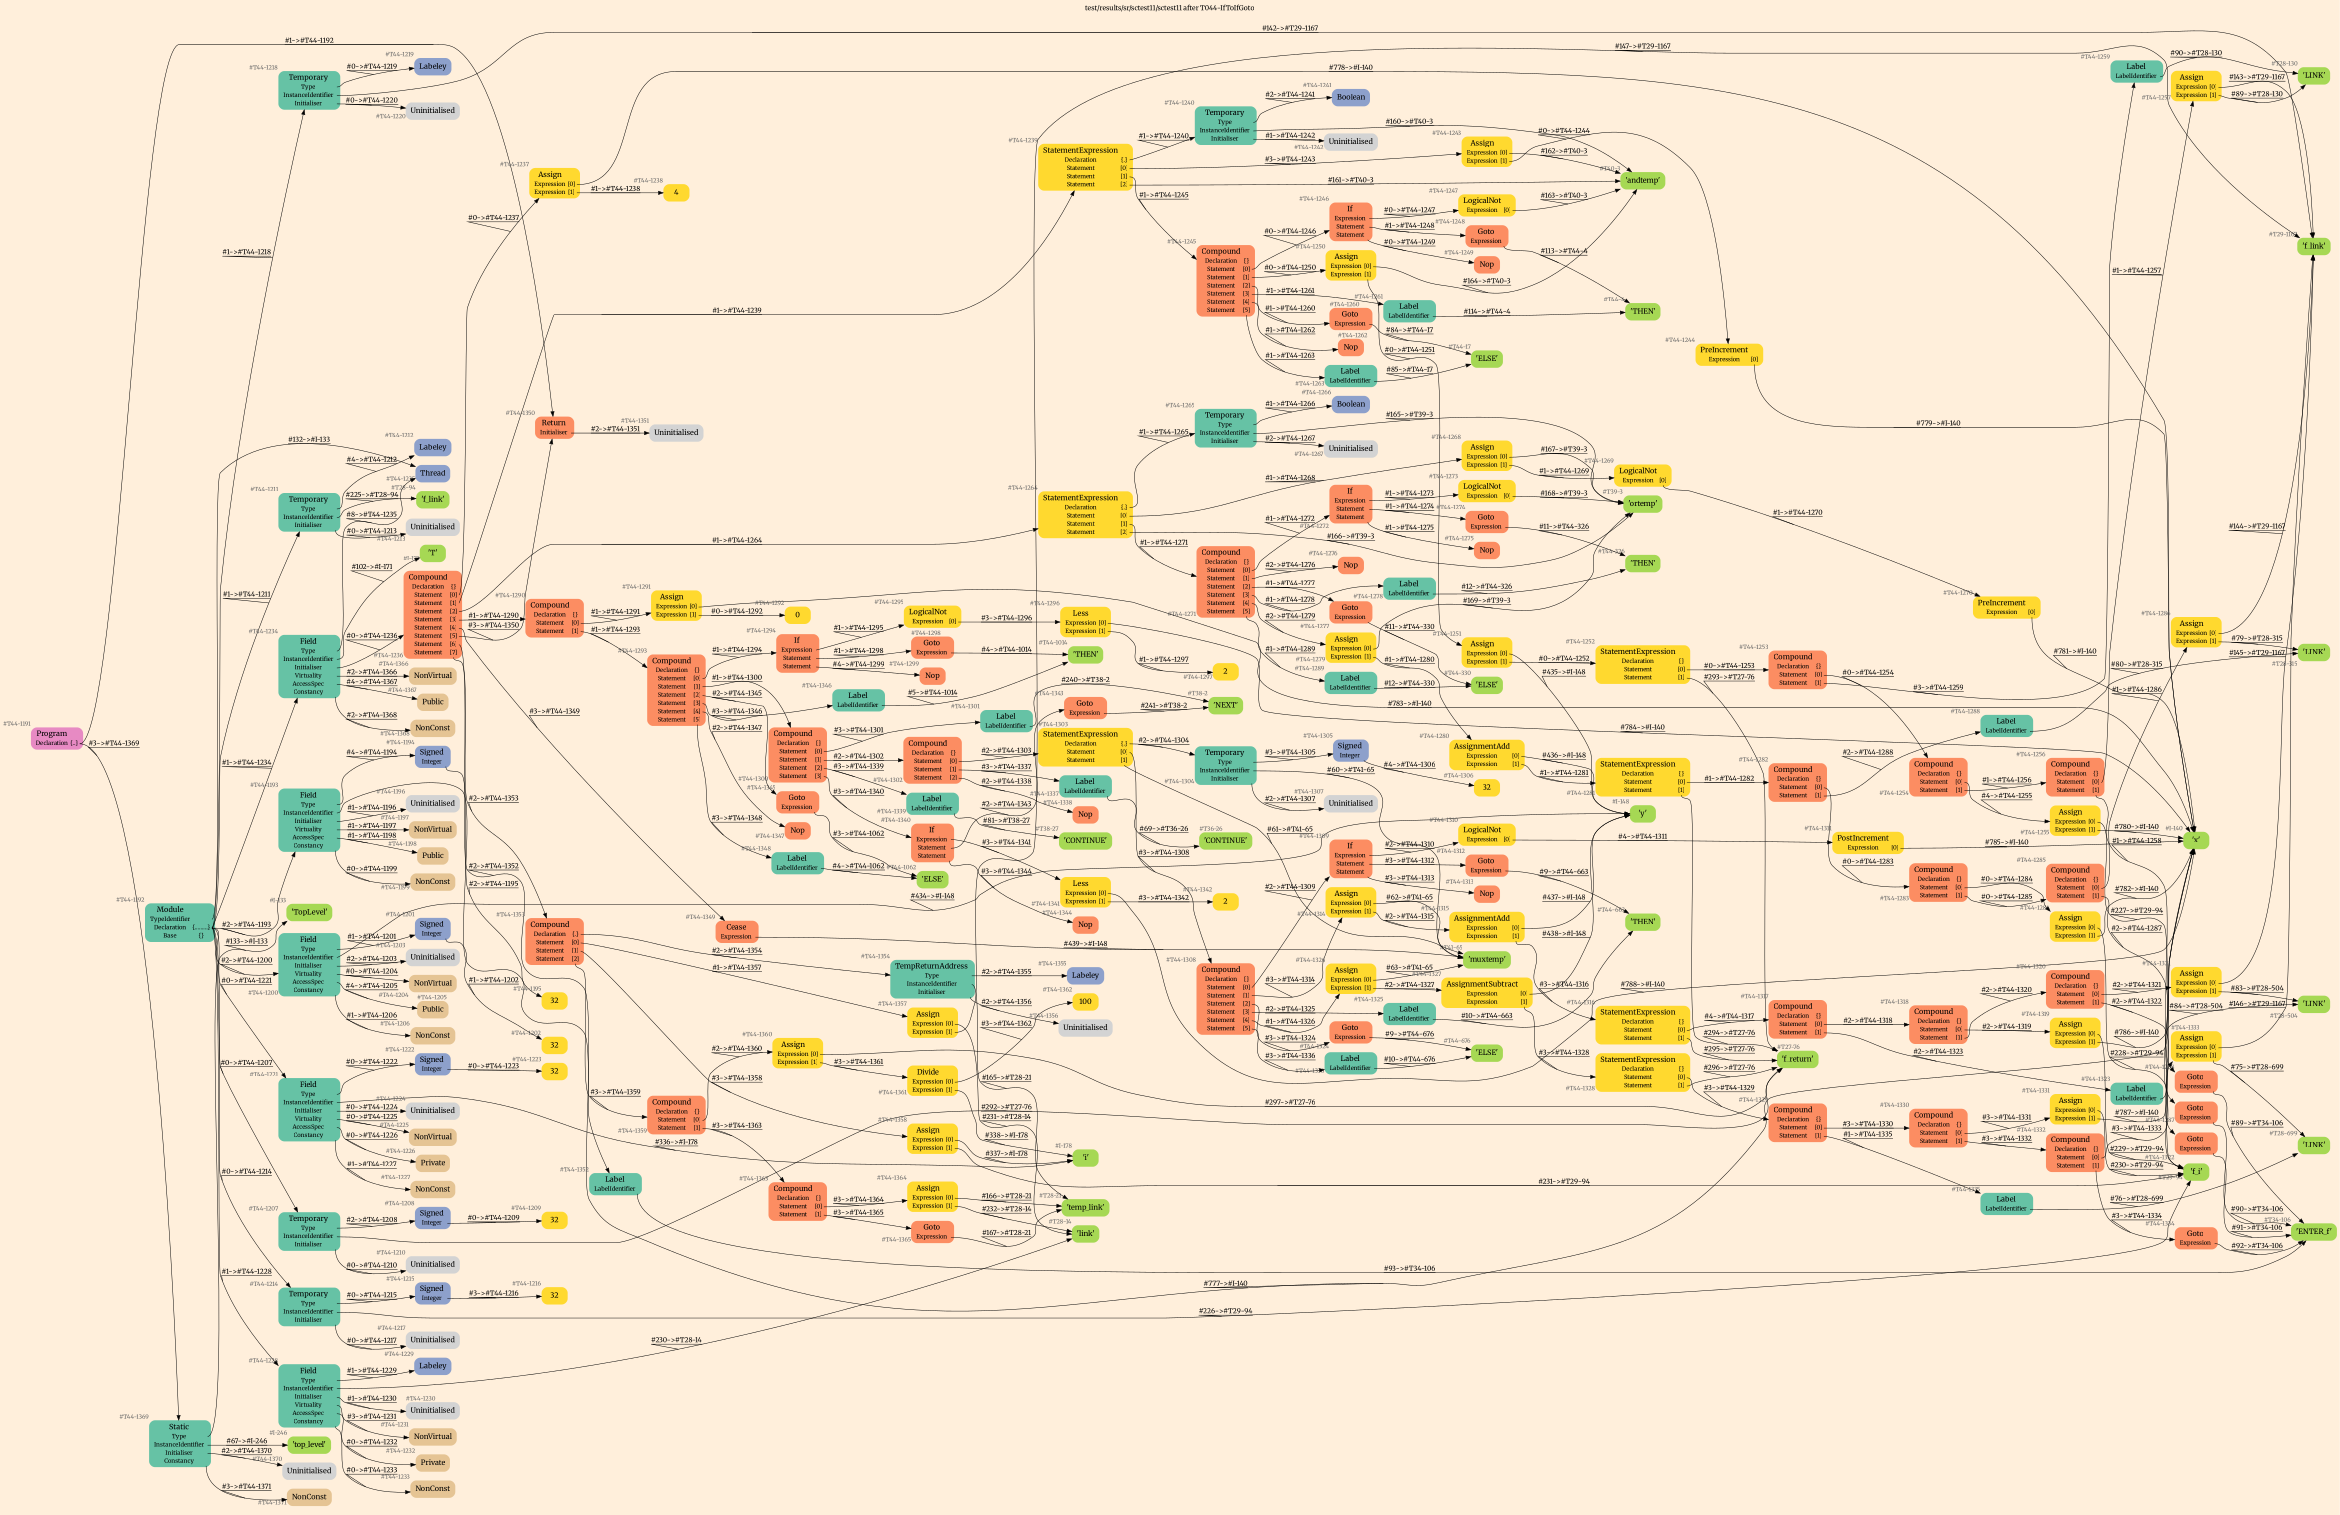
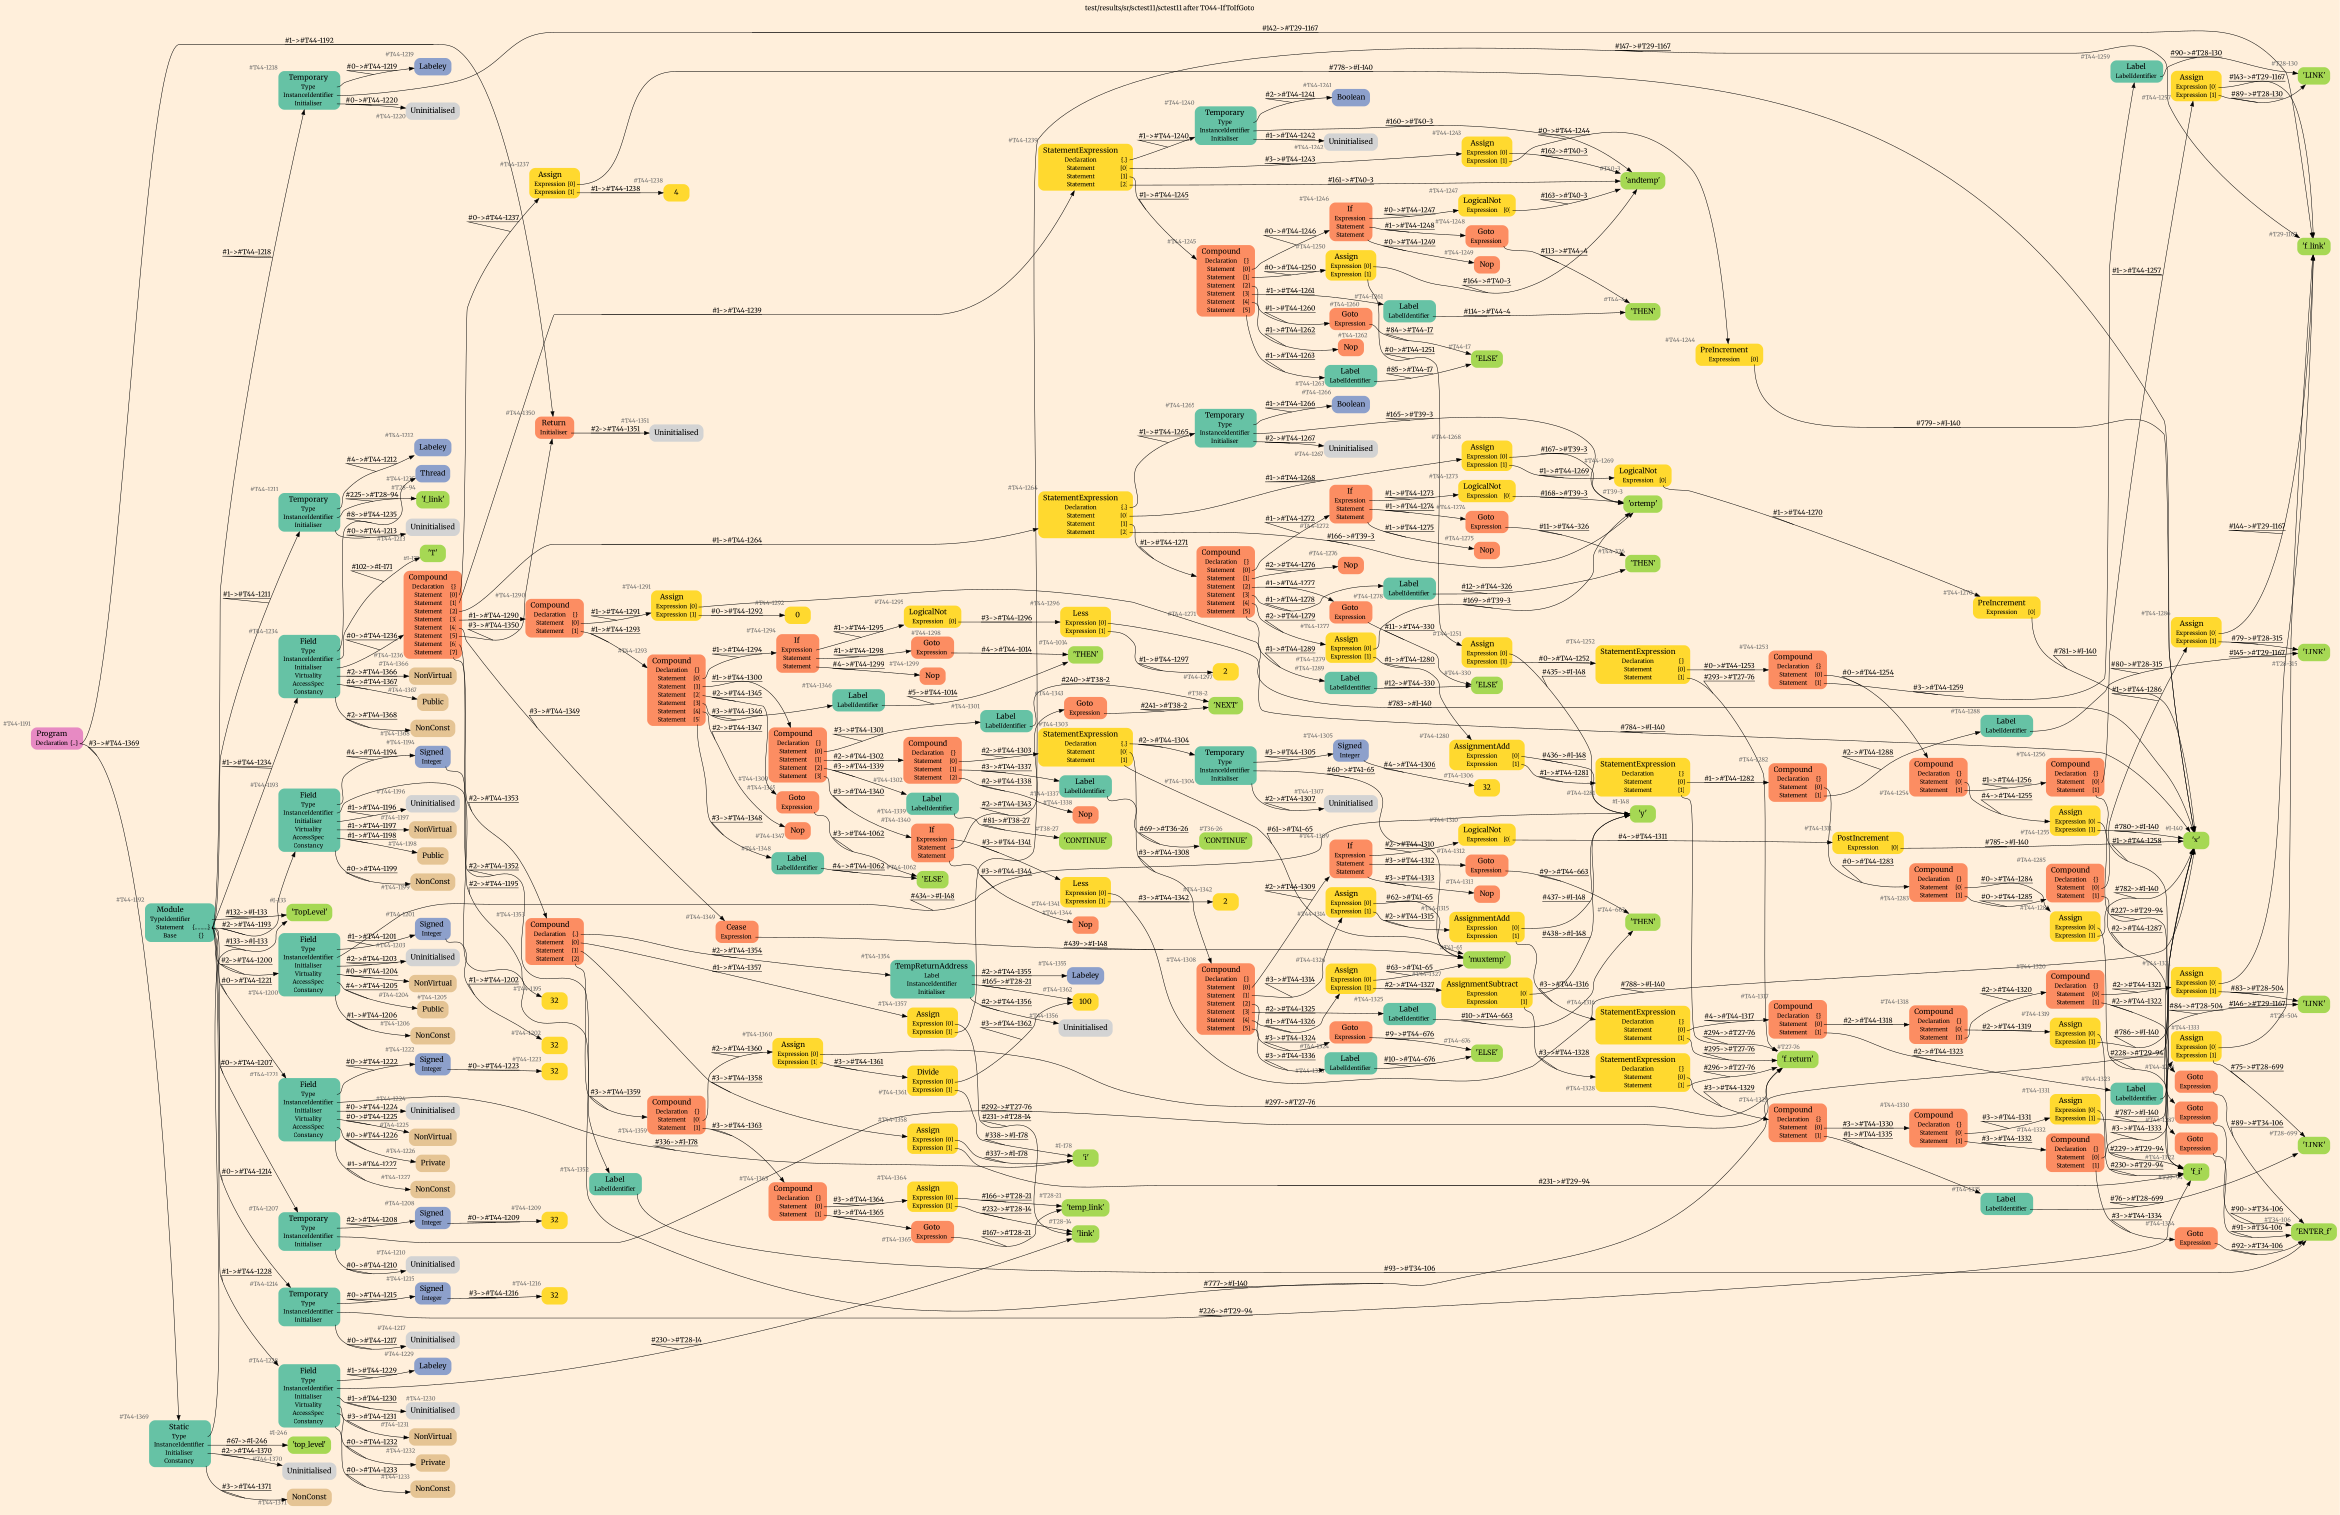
edge "Module" -> "Thread": now "Module" -> "'TopLevel'"
node "Module": text "Declaration" -> "Statement"
node "TempReturnAddress": text "Type" -> "Label"
edge "TempReturnAddress" -> "'temp_link'": now "TempReturnAddress" -> "100"
